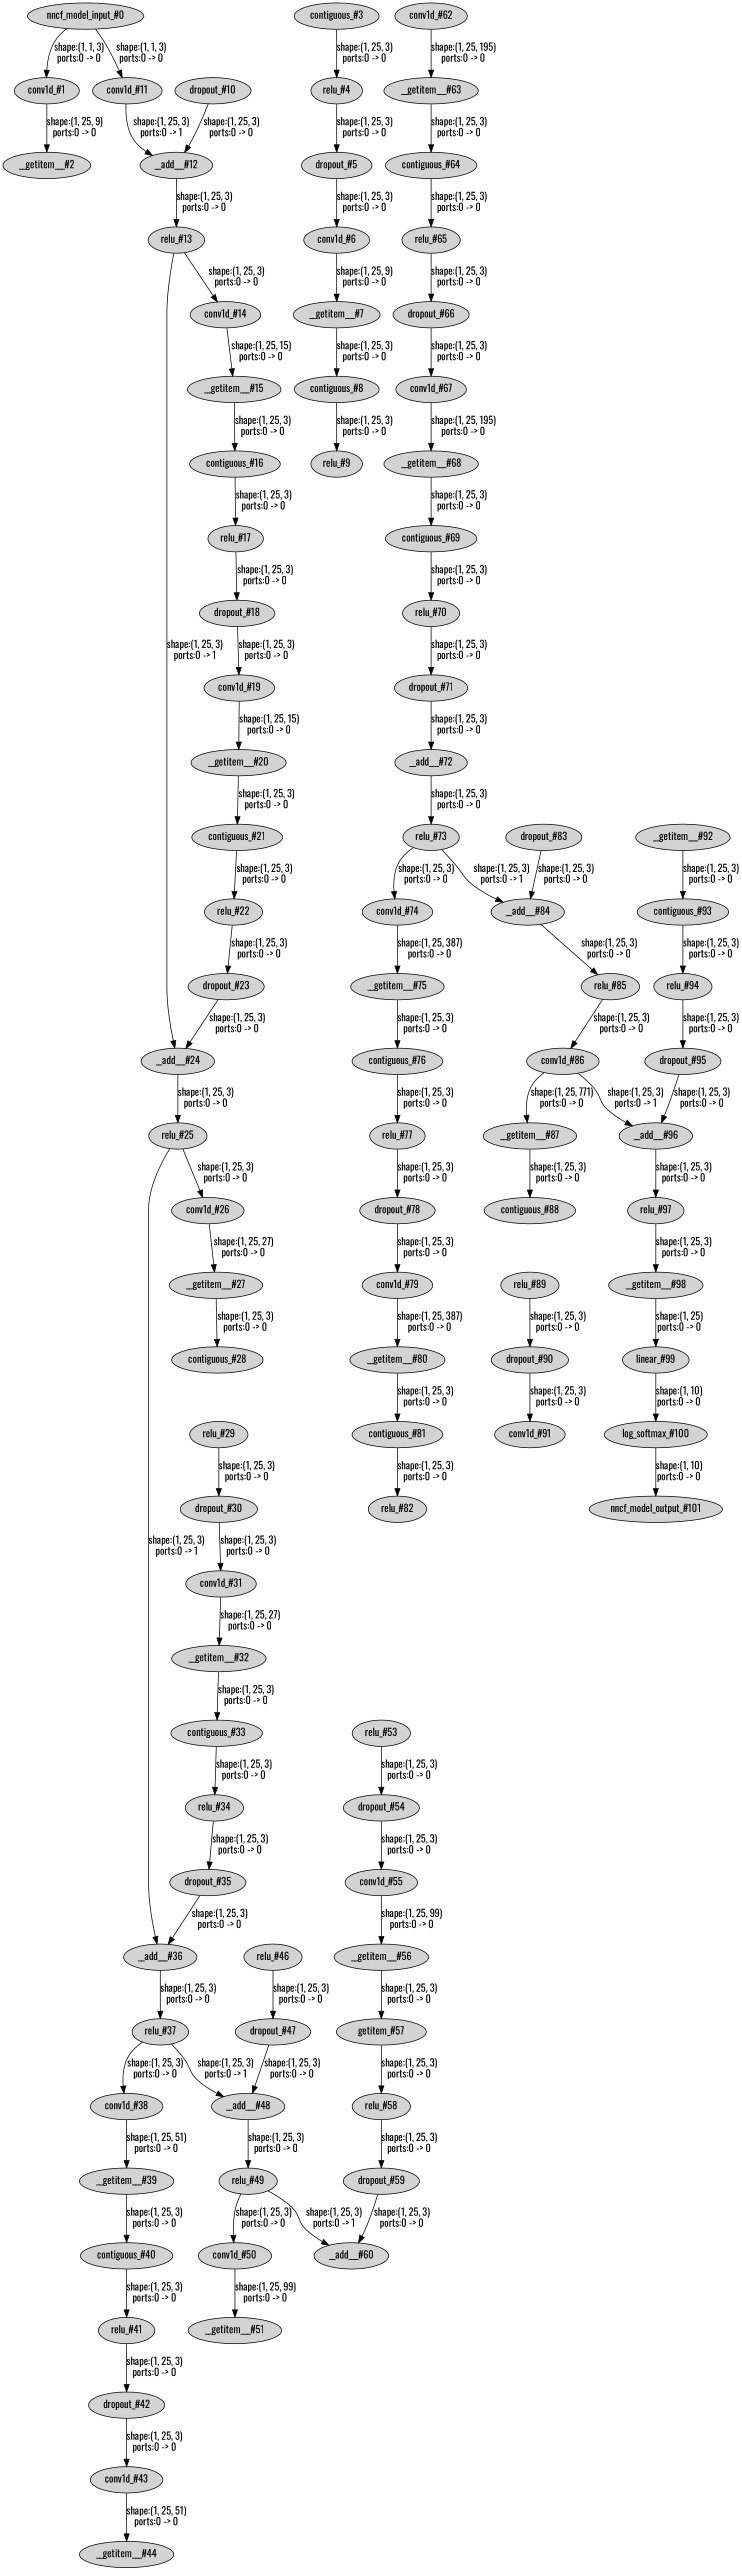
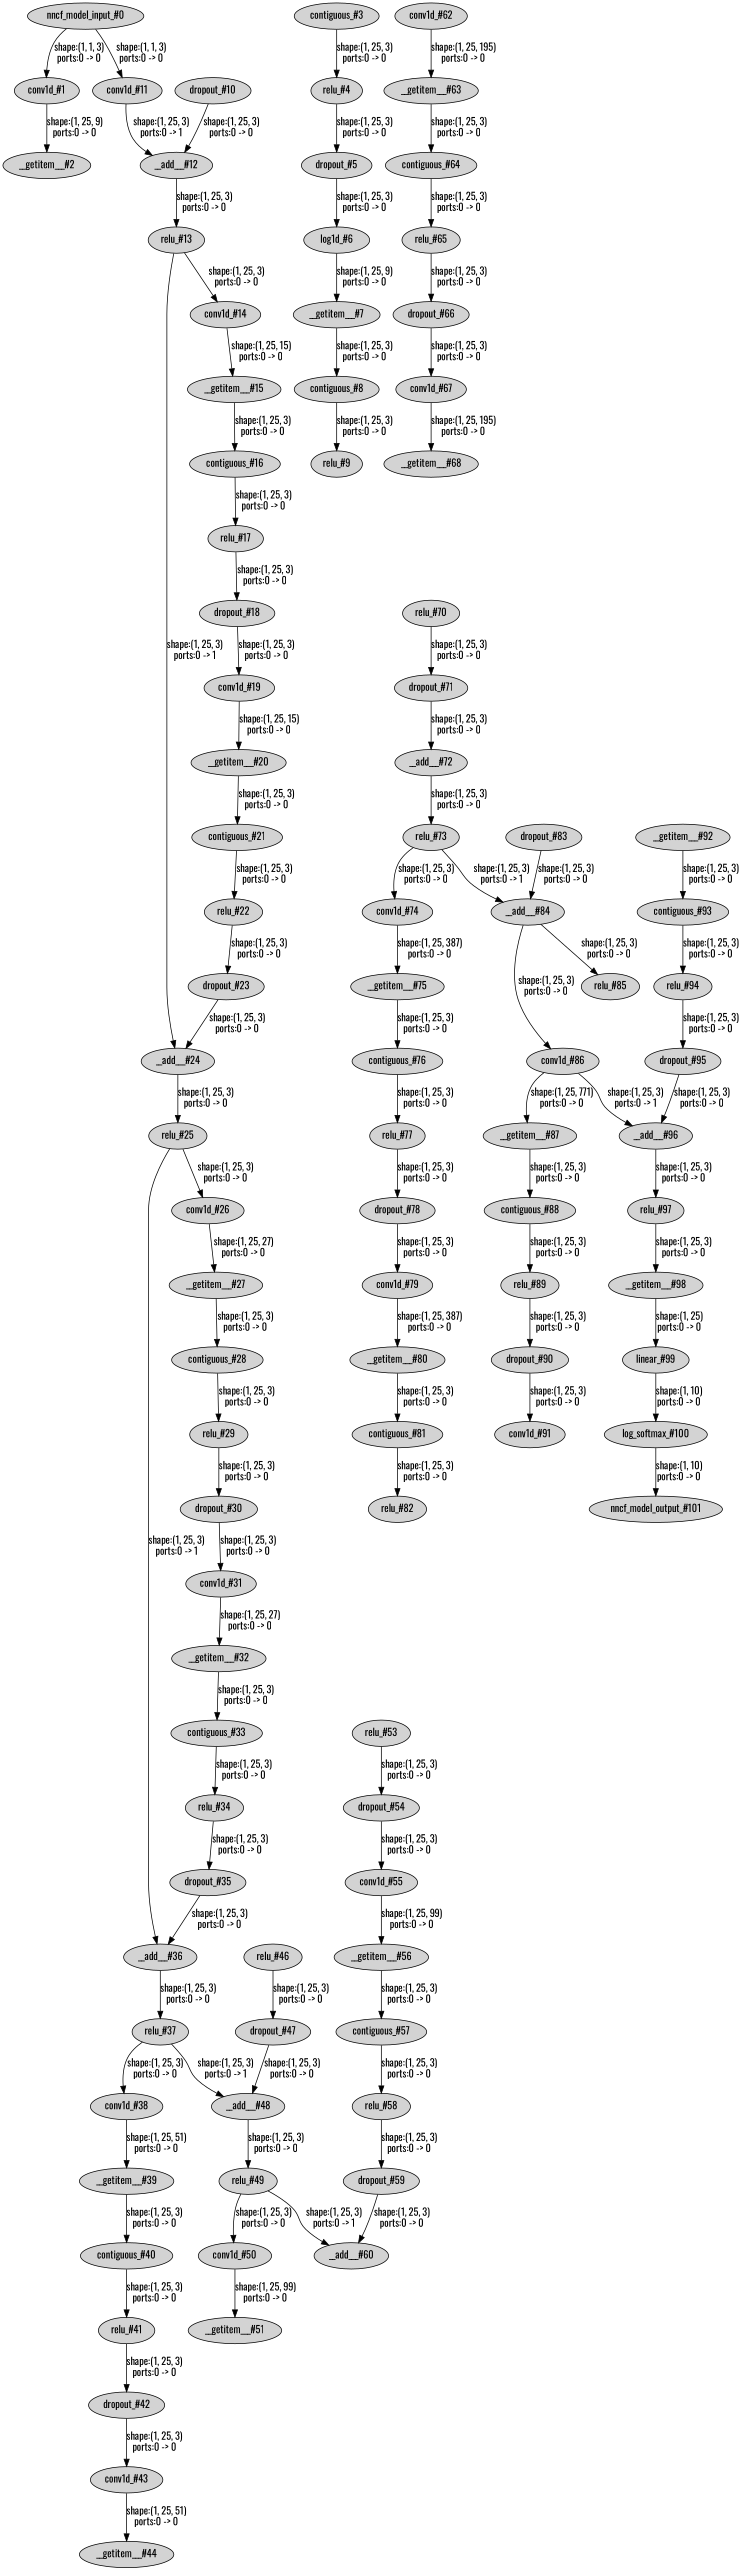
node "conv1d_#6": label "conv1d_#6" -> "log1d_#6"
node "contiguous_#69": removed
edge "relu_#85" -> "conv1d_#86": now "__add___#84" -> "conv1d_#86"
edge "contiguous_#88" -> "relu_#89": added, label "shape:(1, 25, 3) ports:0 -> 0"
edge "contiguous_#28" -> "relu_#29": added, label "shape:(1, 25, 3) ports:0 -> 0"
node "getitem_#57": label "getitem_#57" -> "contiguous_#57"
